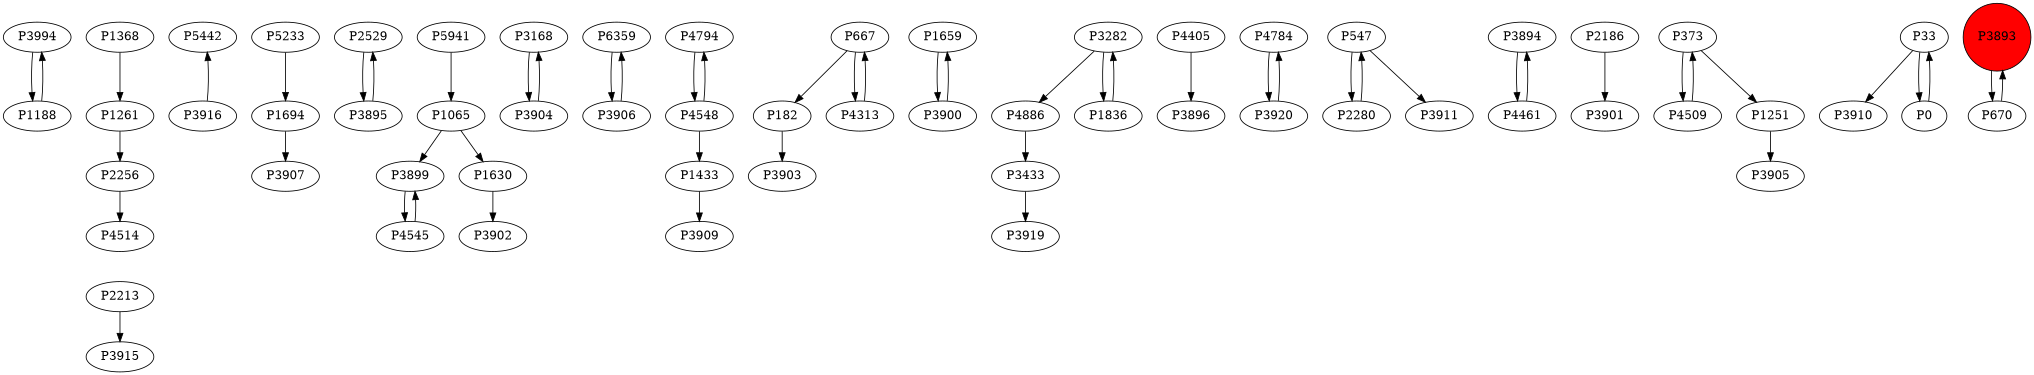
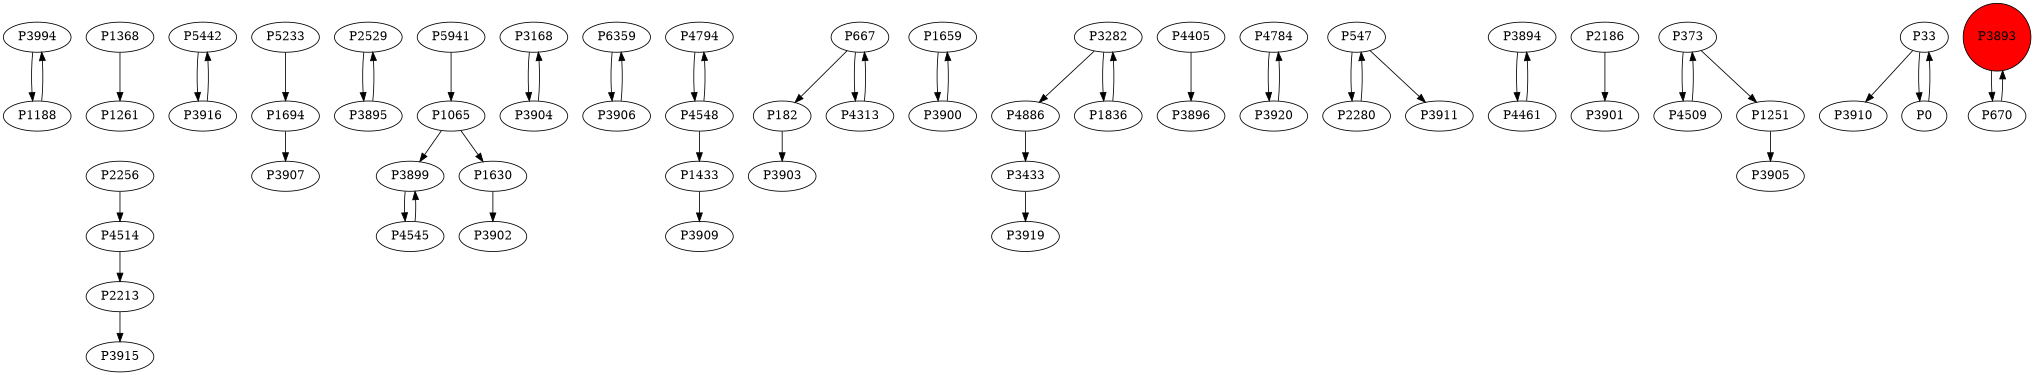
edge "P5442" -> "P3916": added
edge "P1261" -> "P2256": removed
edge "P4514" -> "P2213": added
